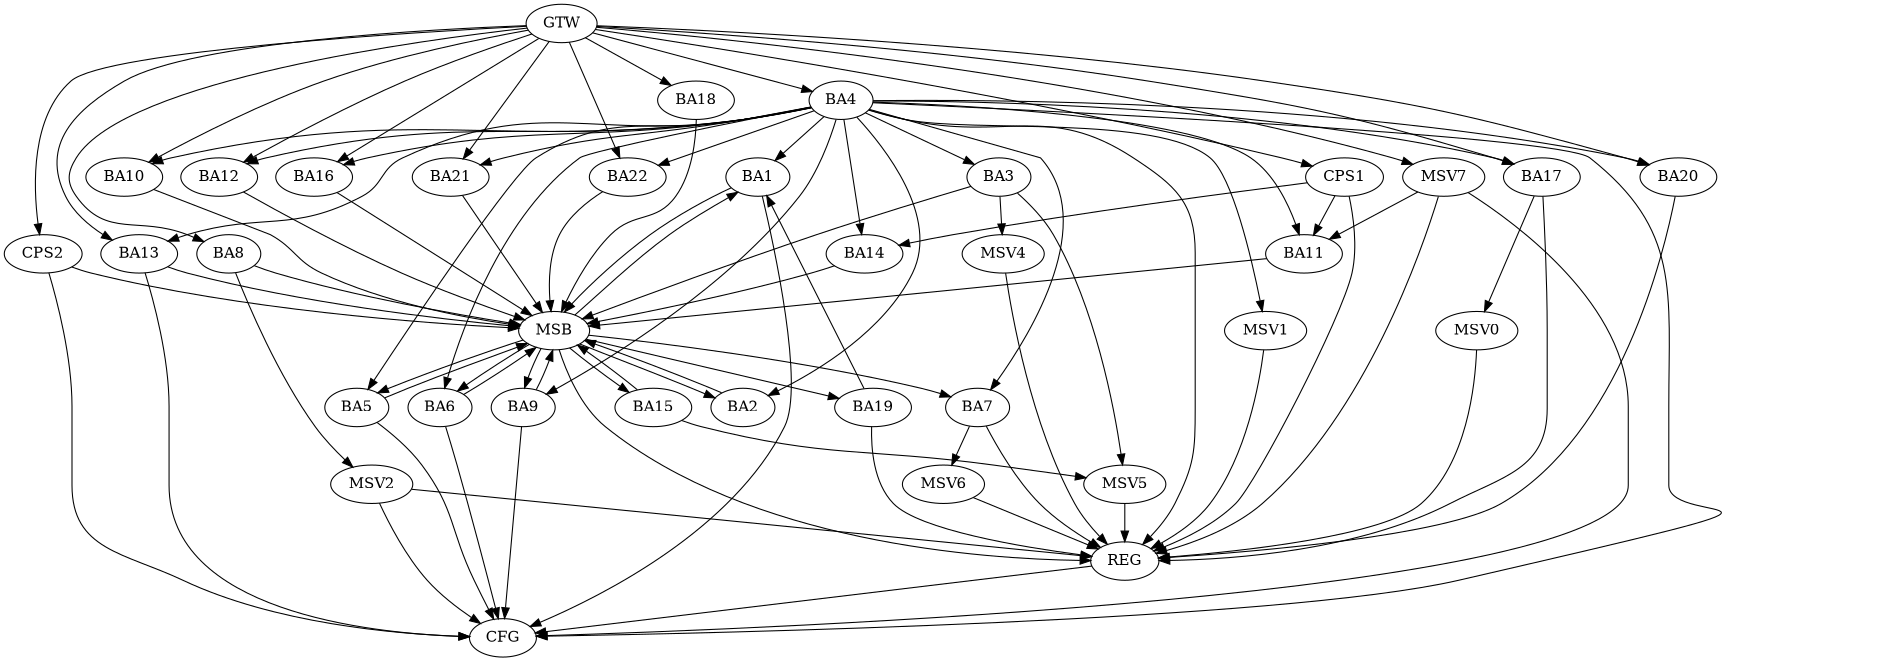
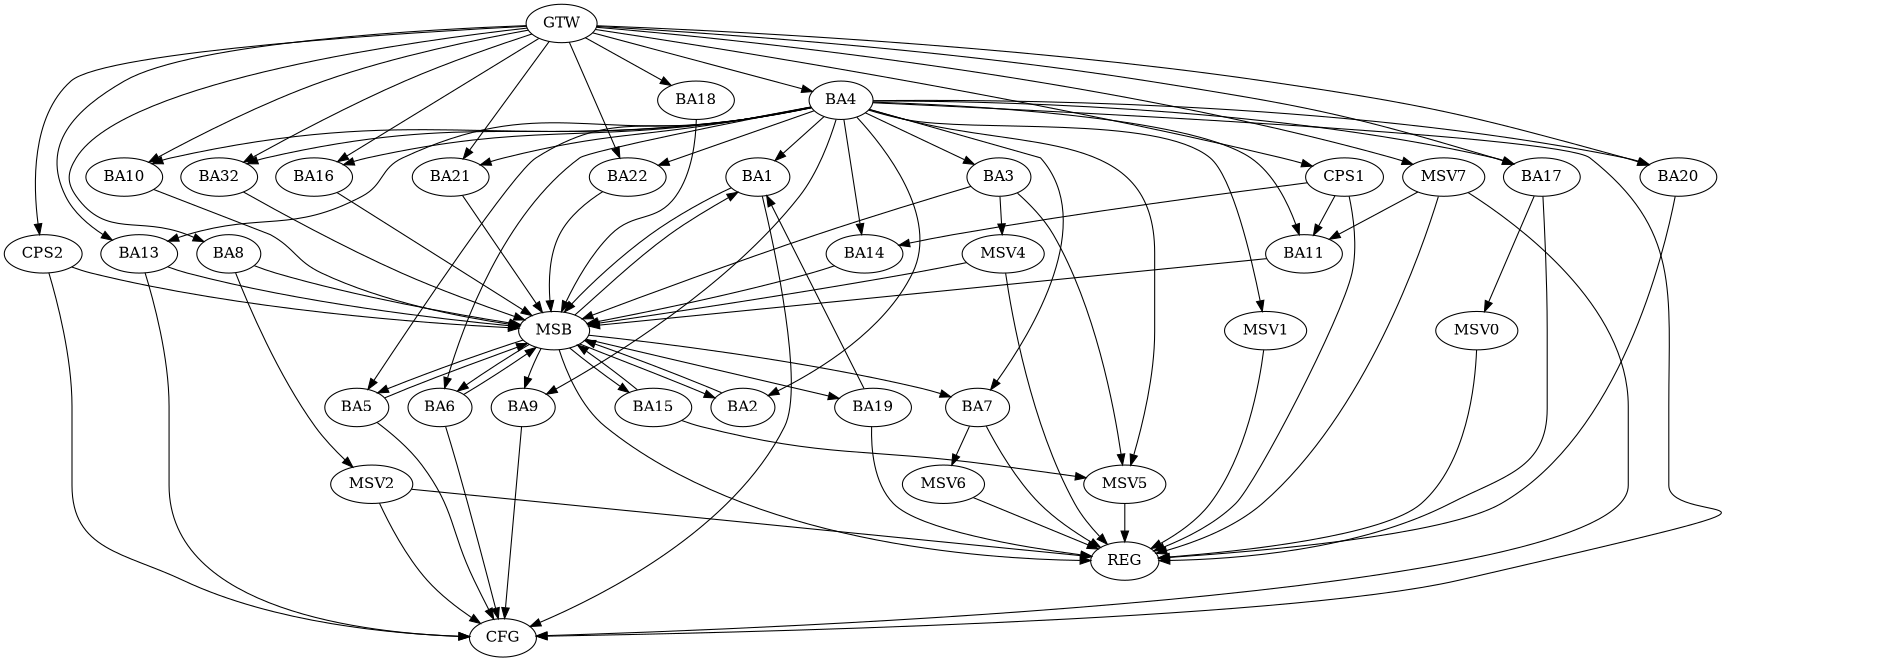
node "BA12": label "BA12" -> "BA32"
edge "BA4" -> "REG": now "BA4" -> "MSV5"
edge "BA9" -> "MSB": now "MSV4" -> "MSB"
edge "REG" -> "CFG": removed
